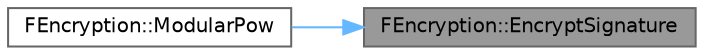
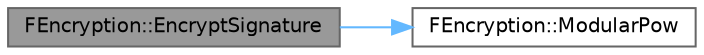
edge "FEncryption::ModularPow" -> "FEncryption::EncryptSignature": reversed
